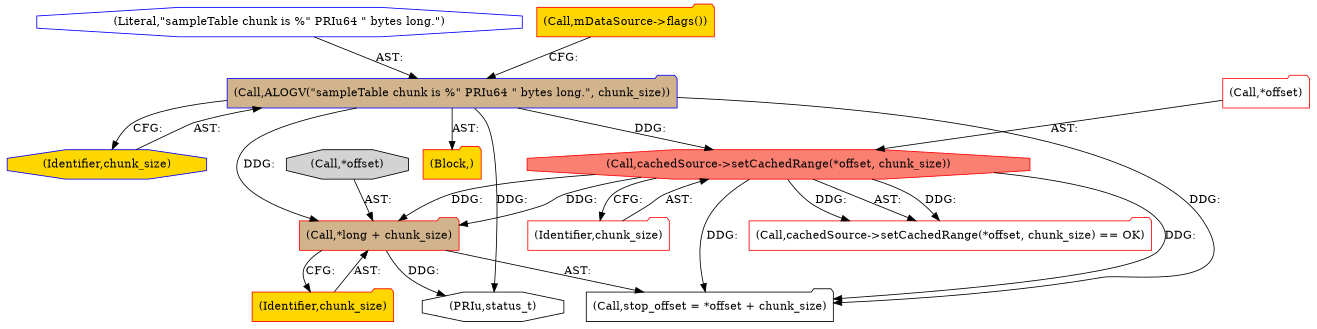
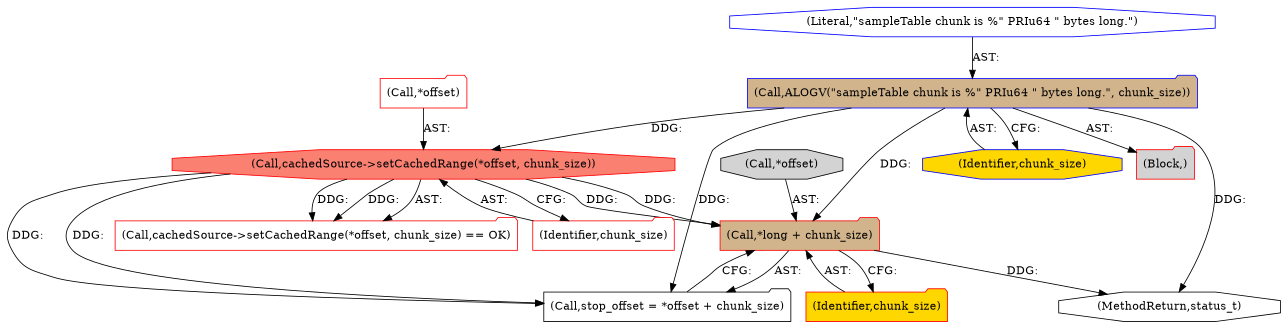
node "(Call,mDataSource->flags())": removed
node "(Block,)": fillcolor gold -> lightgrey
edge "(Call,stop_offset = *offset + chunk_size)" -> "(Call,*long + chunk_size)": added, label "CFG:"
node "(PRIu,status_t)": label "(PRIu,status_t)" -> "(MethodReturn,status_t)"
